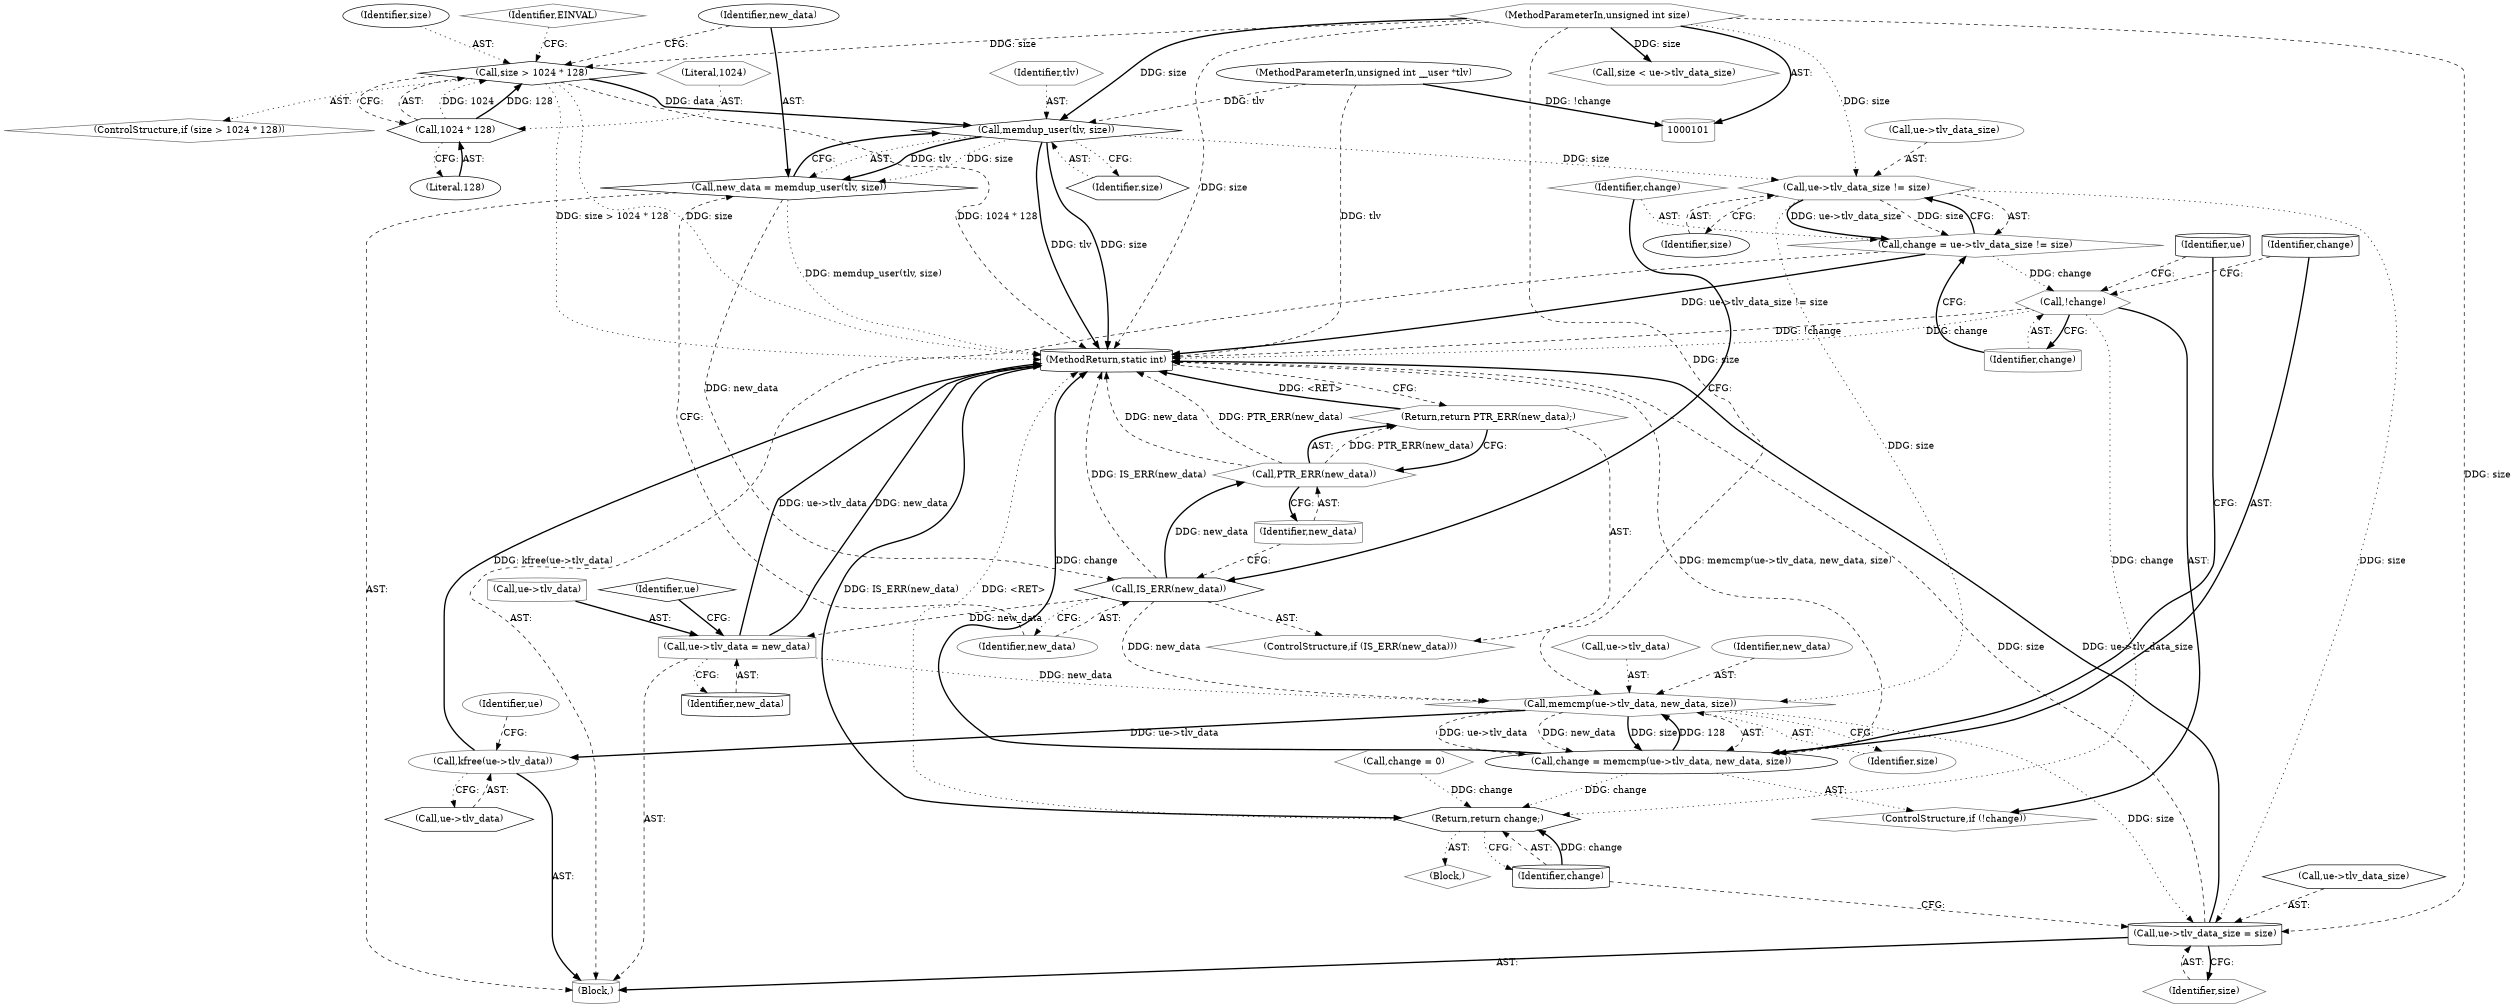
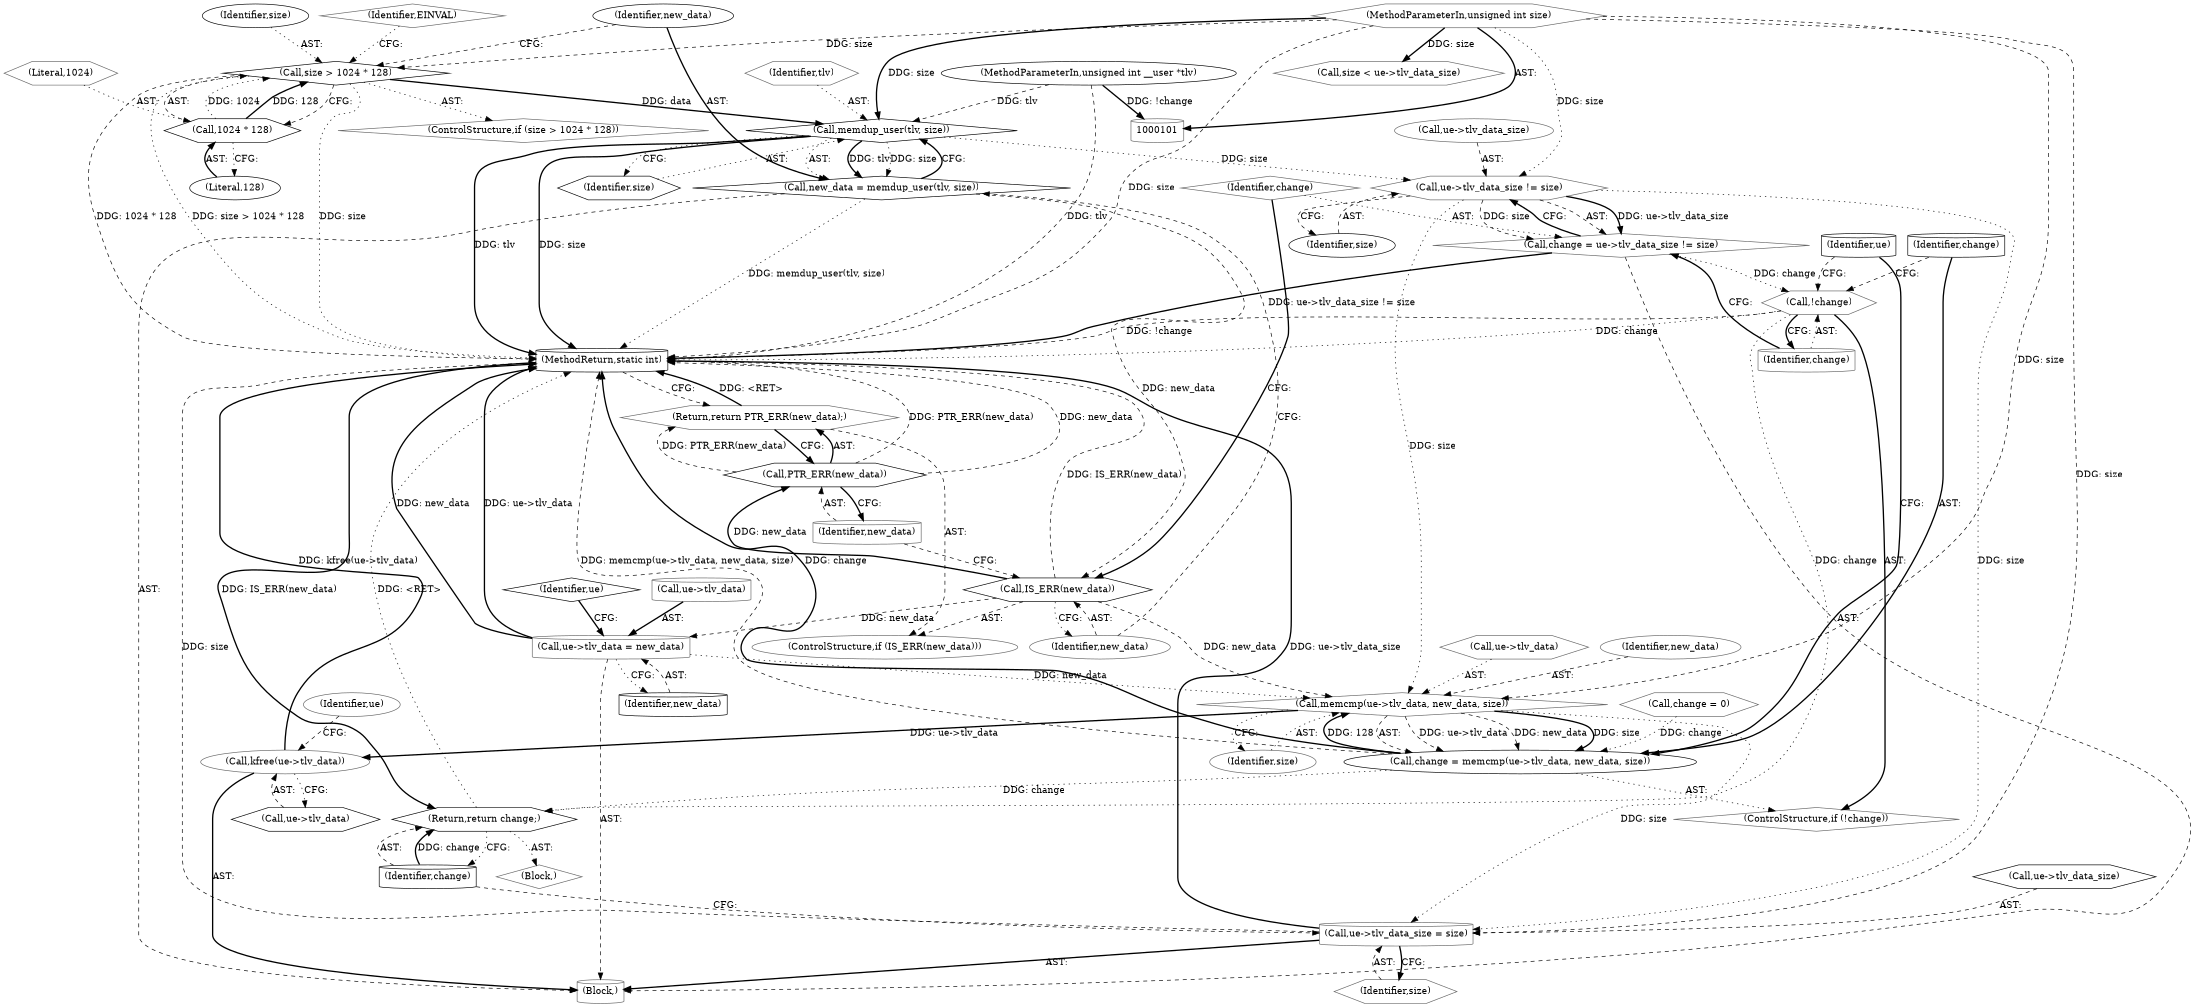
node "(Call,PTR_ERR(new_data))": color gray40 -> black
node "(ControlStructure,if (IS_ERR(new_data)))": shape hexagon -> ellipse
edge "(Call,change = 0)" -> "(Return,return change;)": now "(Call,change = 0)" -> "(Call,change = memcmp(ue->tlv_data, new_data, size))"
node "(Call,ue->tlv_data_size = size)": color black -> gray40
